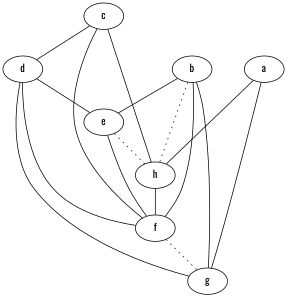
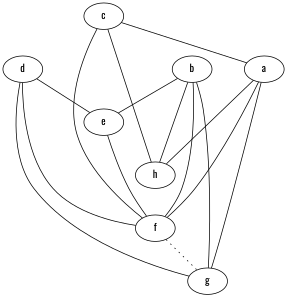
edge "c" -- "d": now "c" -- "a"
edge "b" -- "h": style dotted -> solid
edge "e" -- "h": removed
edge "h" -- "f": now "a" -- "f"
